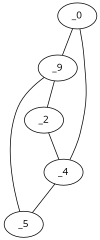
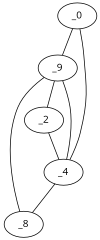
edge "_9" -- "_4": added
node "_5": label "_5" -> "_8"
